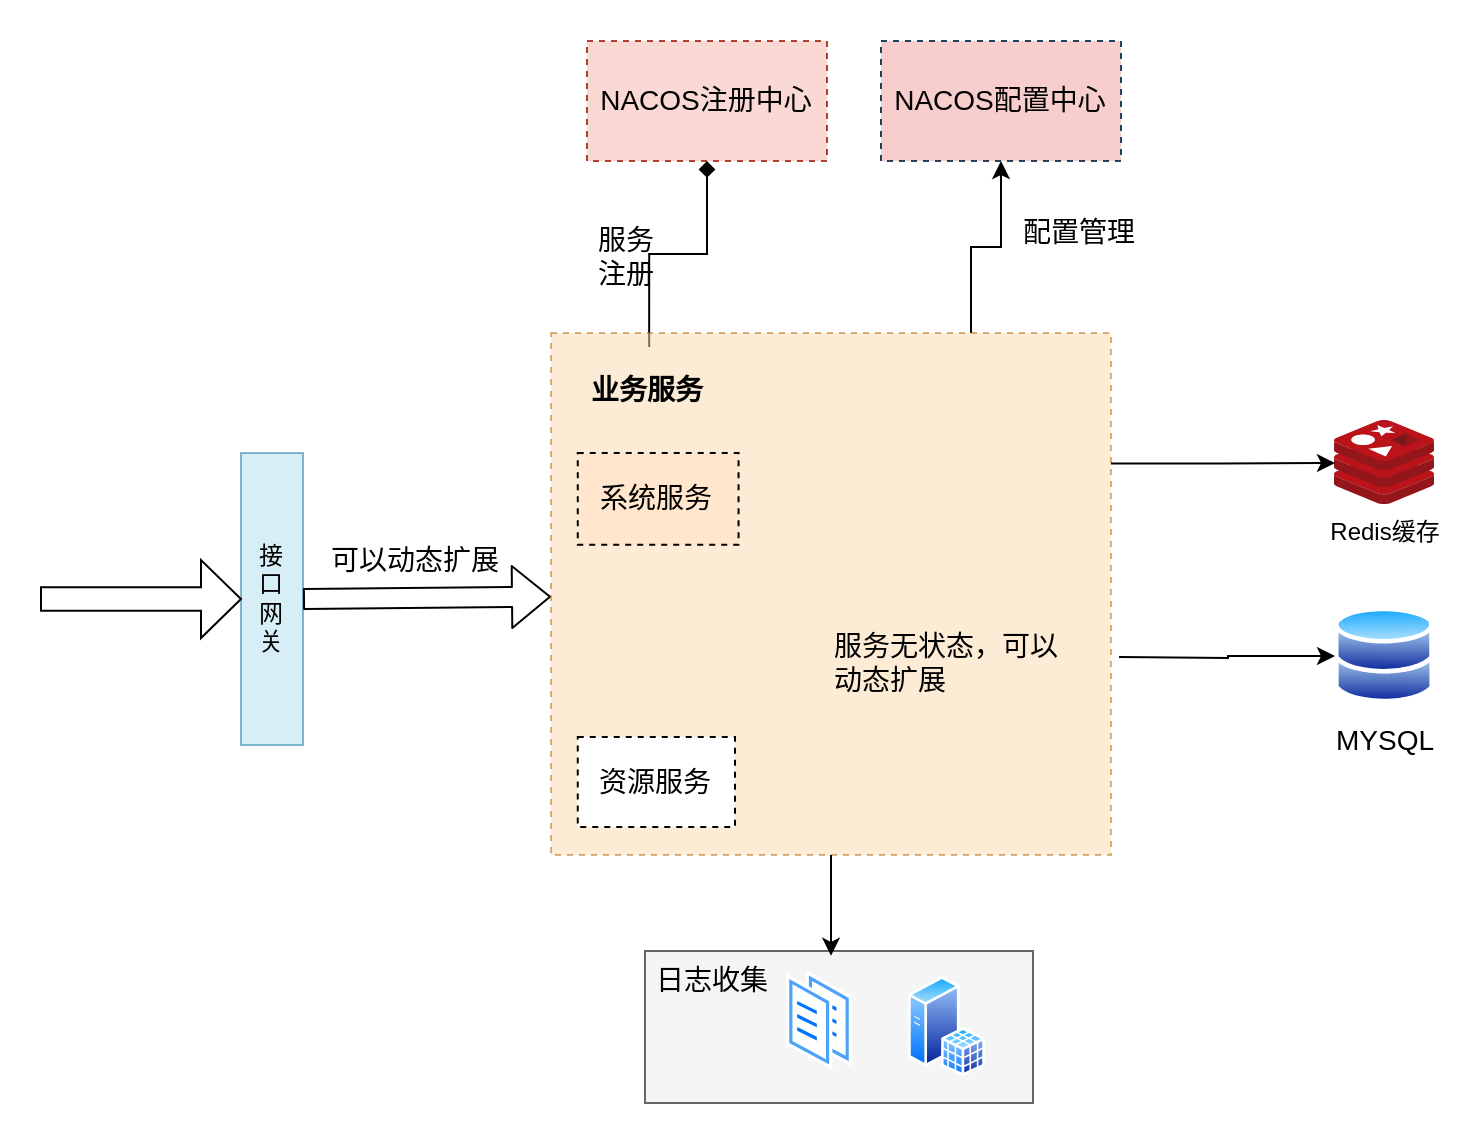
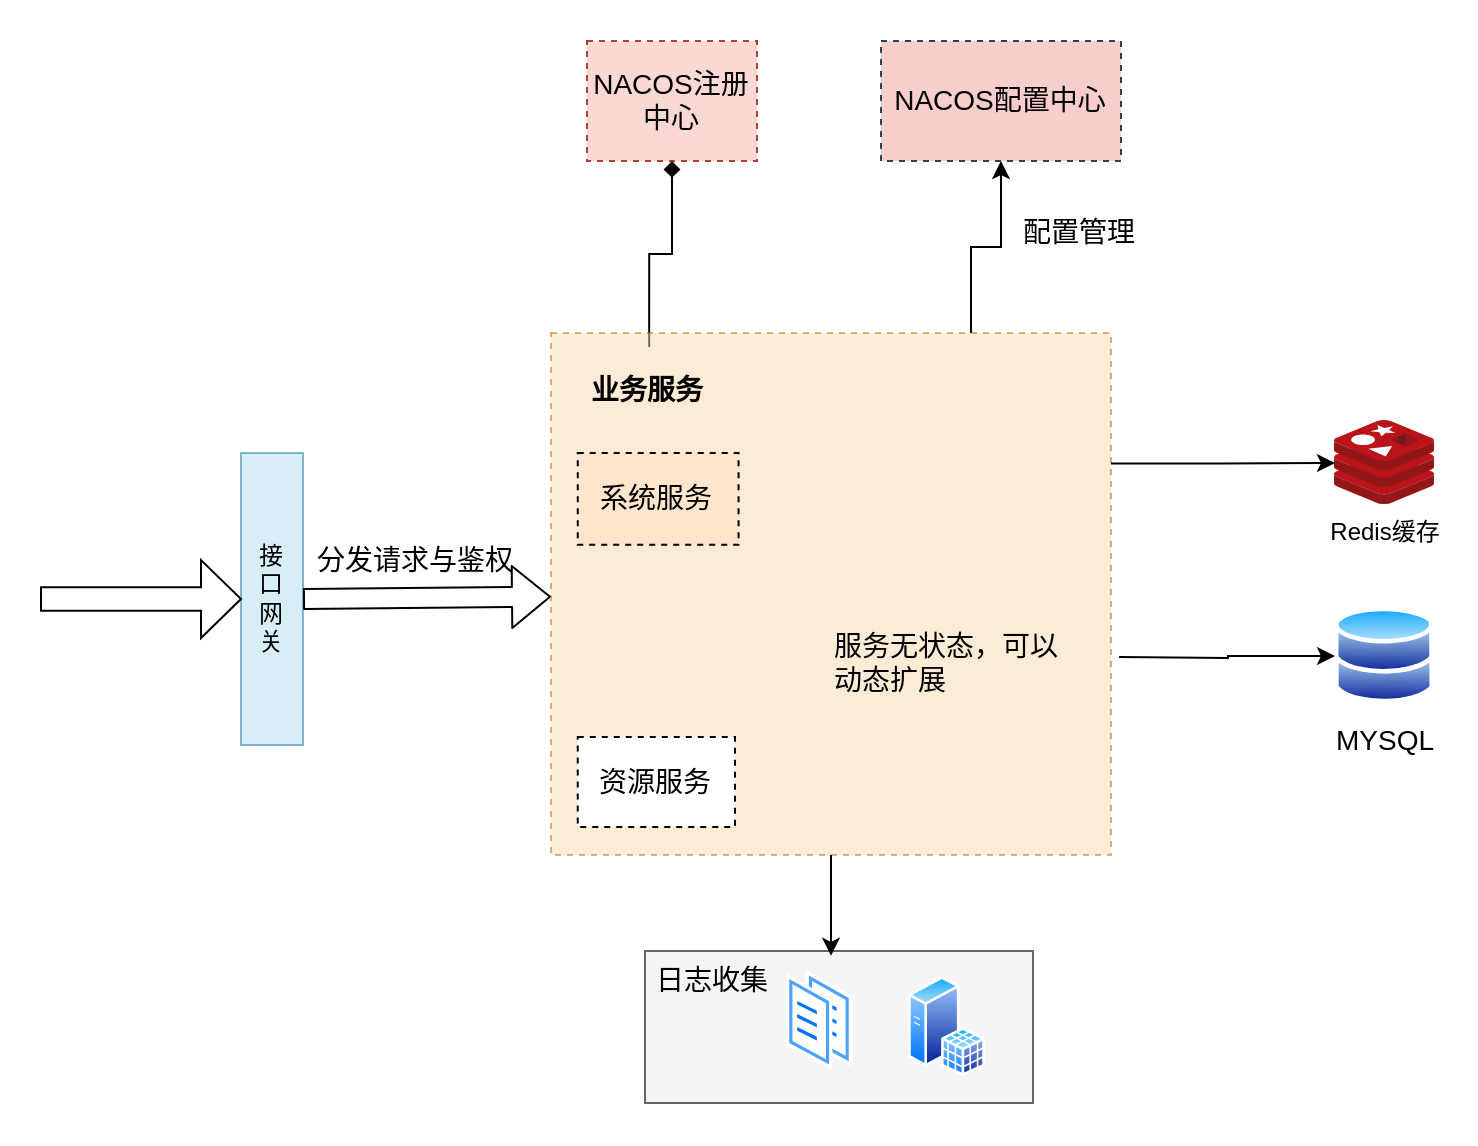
node "NACOS注册中心": size 240x120 -> 170x120
node "服务注册": removed
node "可以动态扩展": label "可以动态扩展" -> "分发请求与鉴权"
